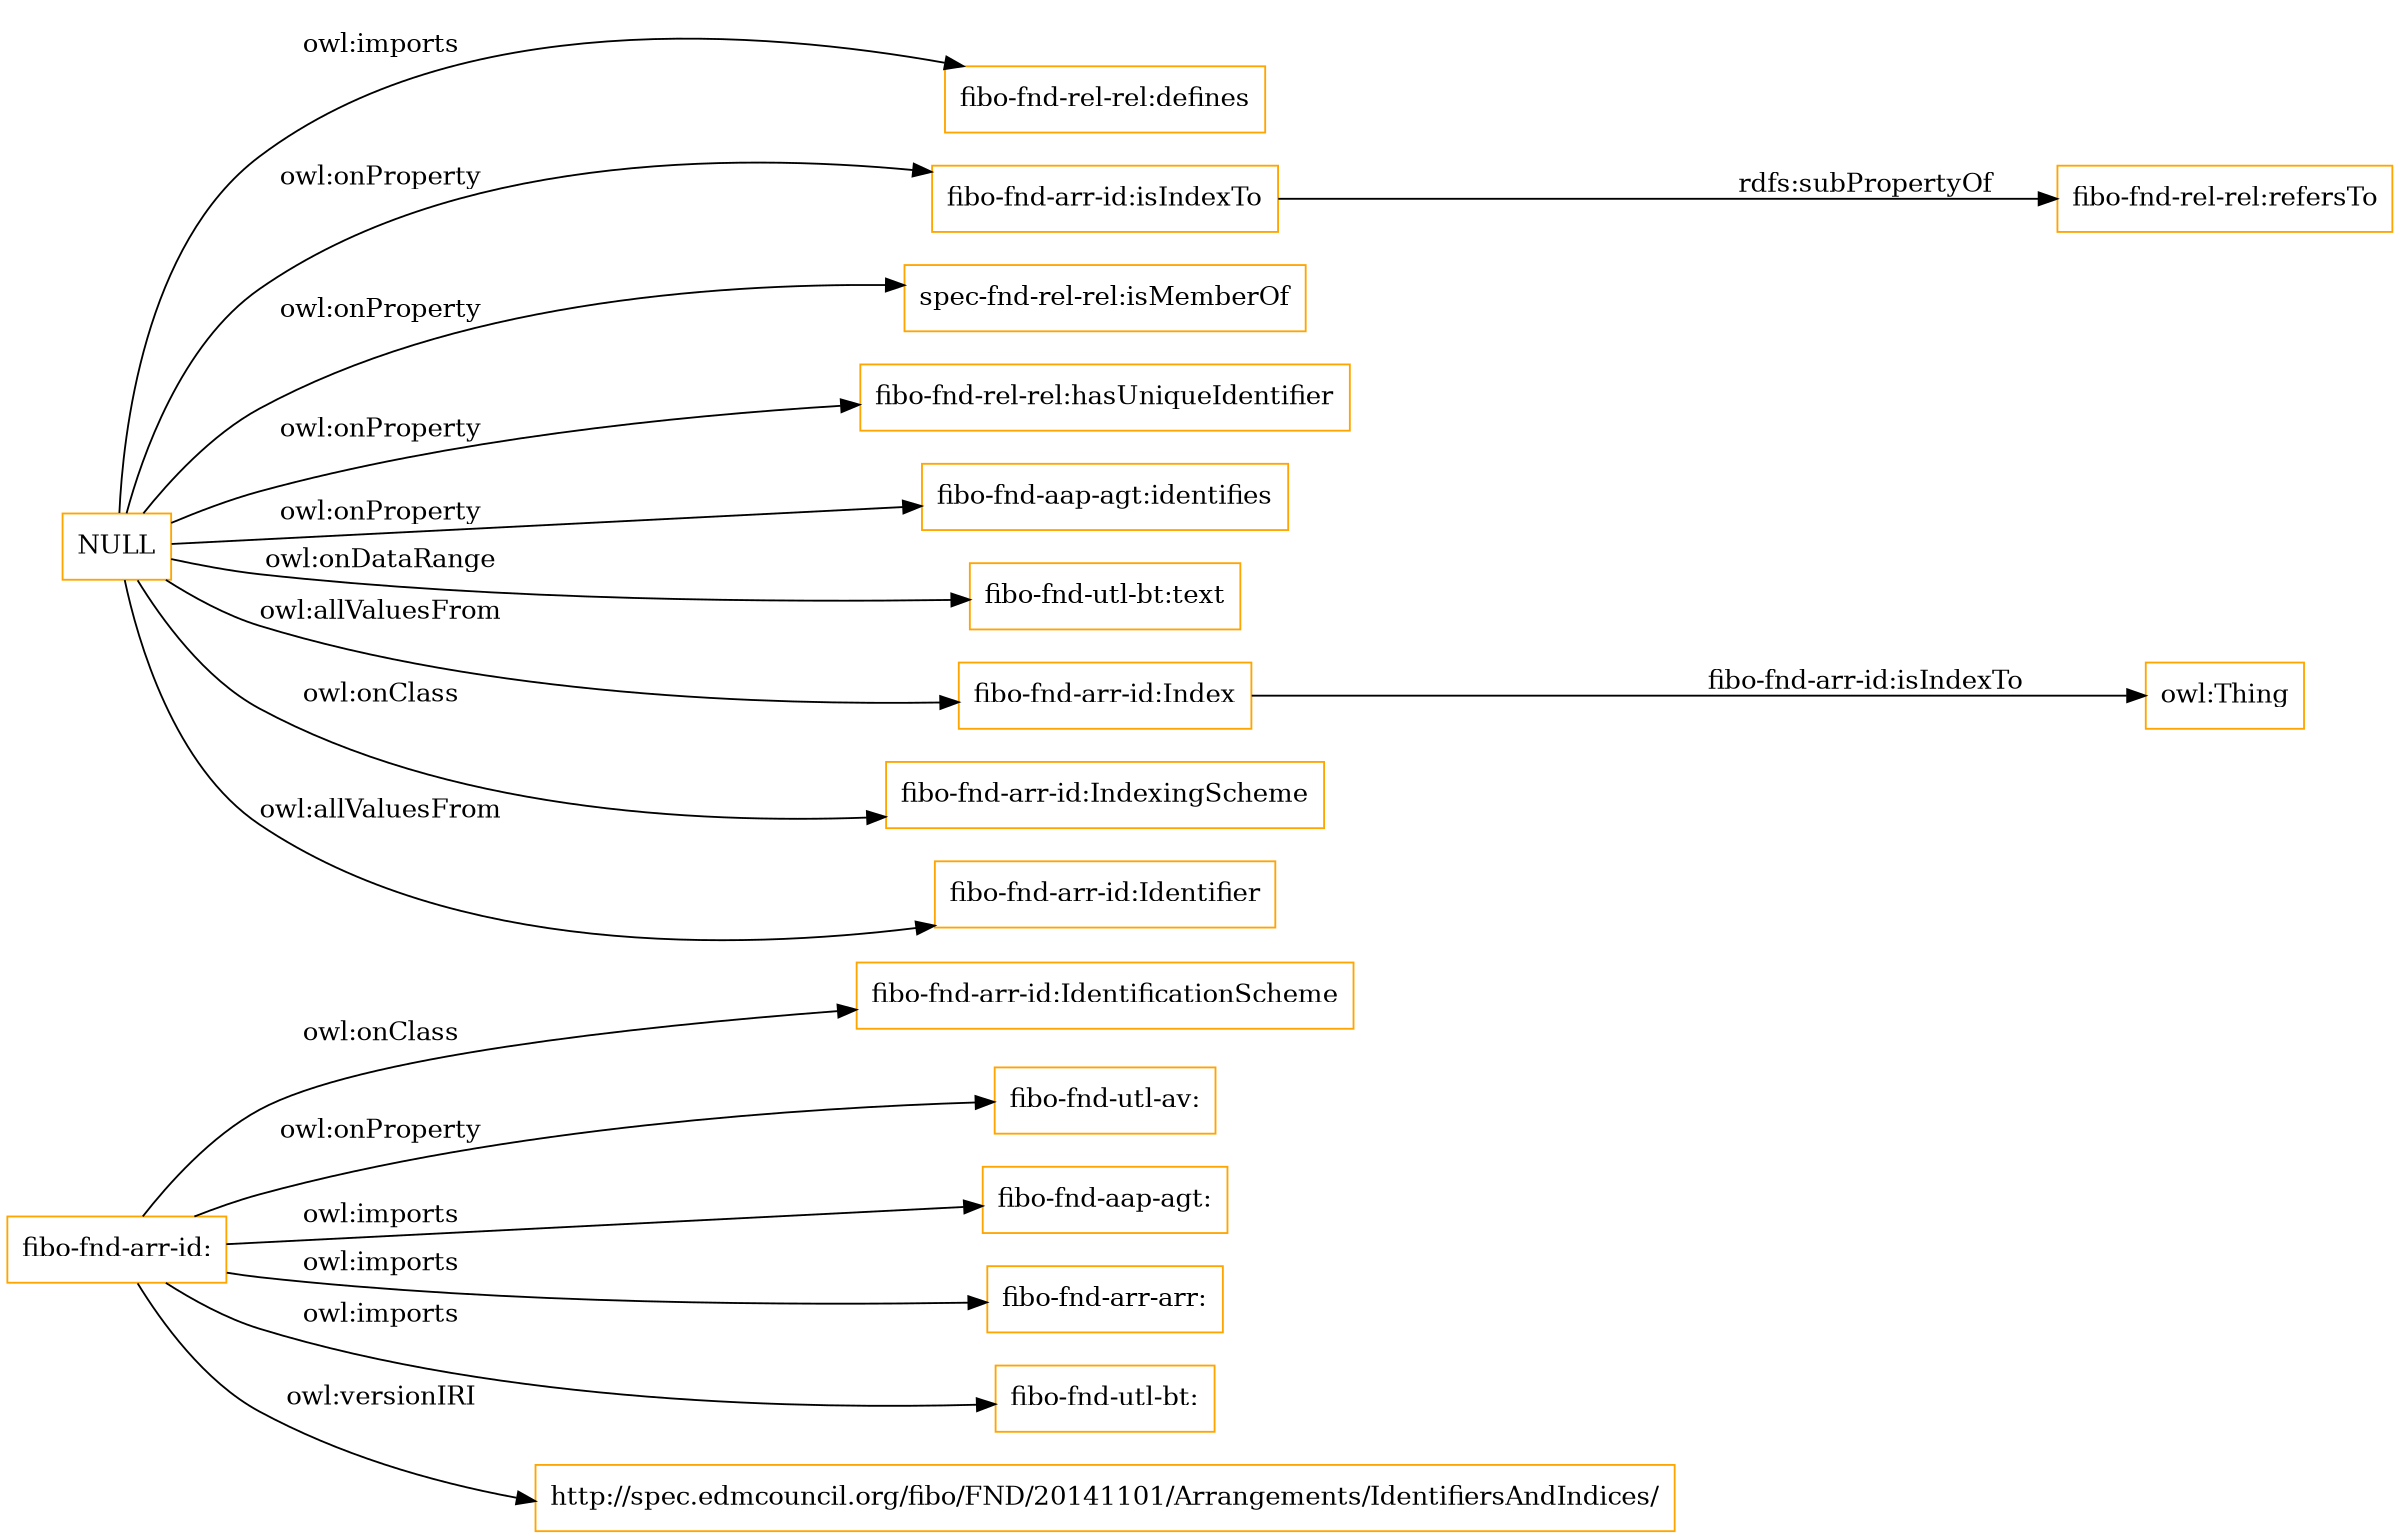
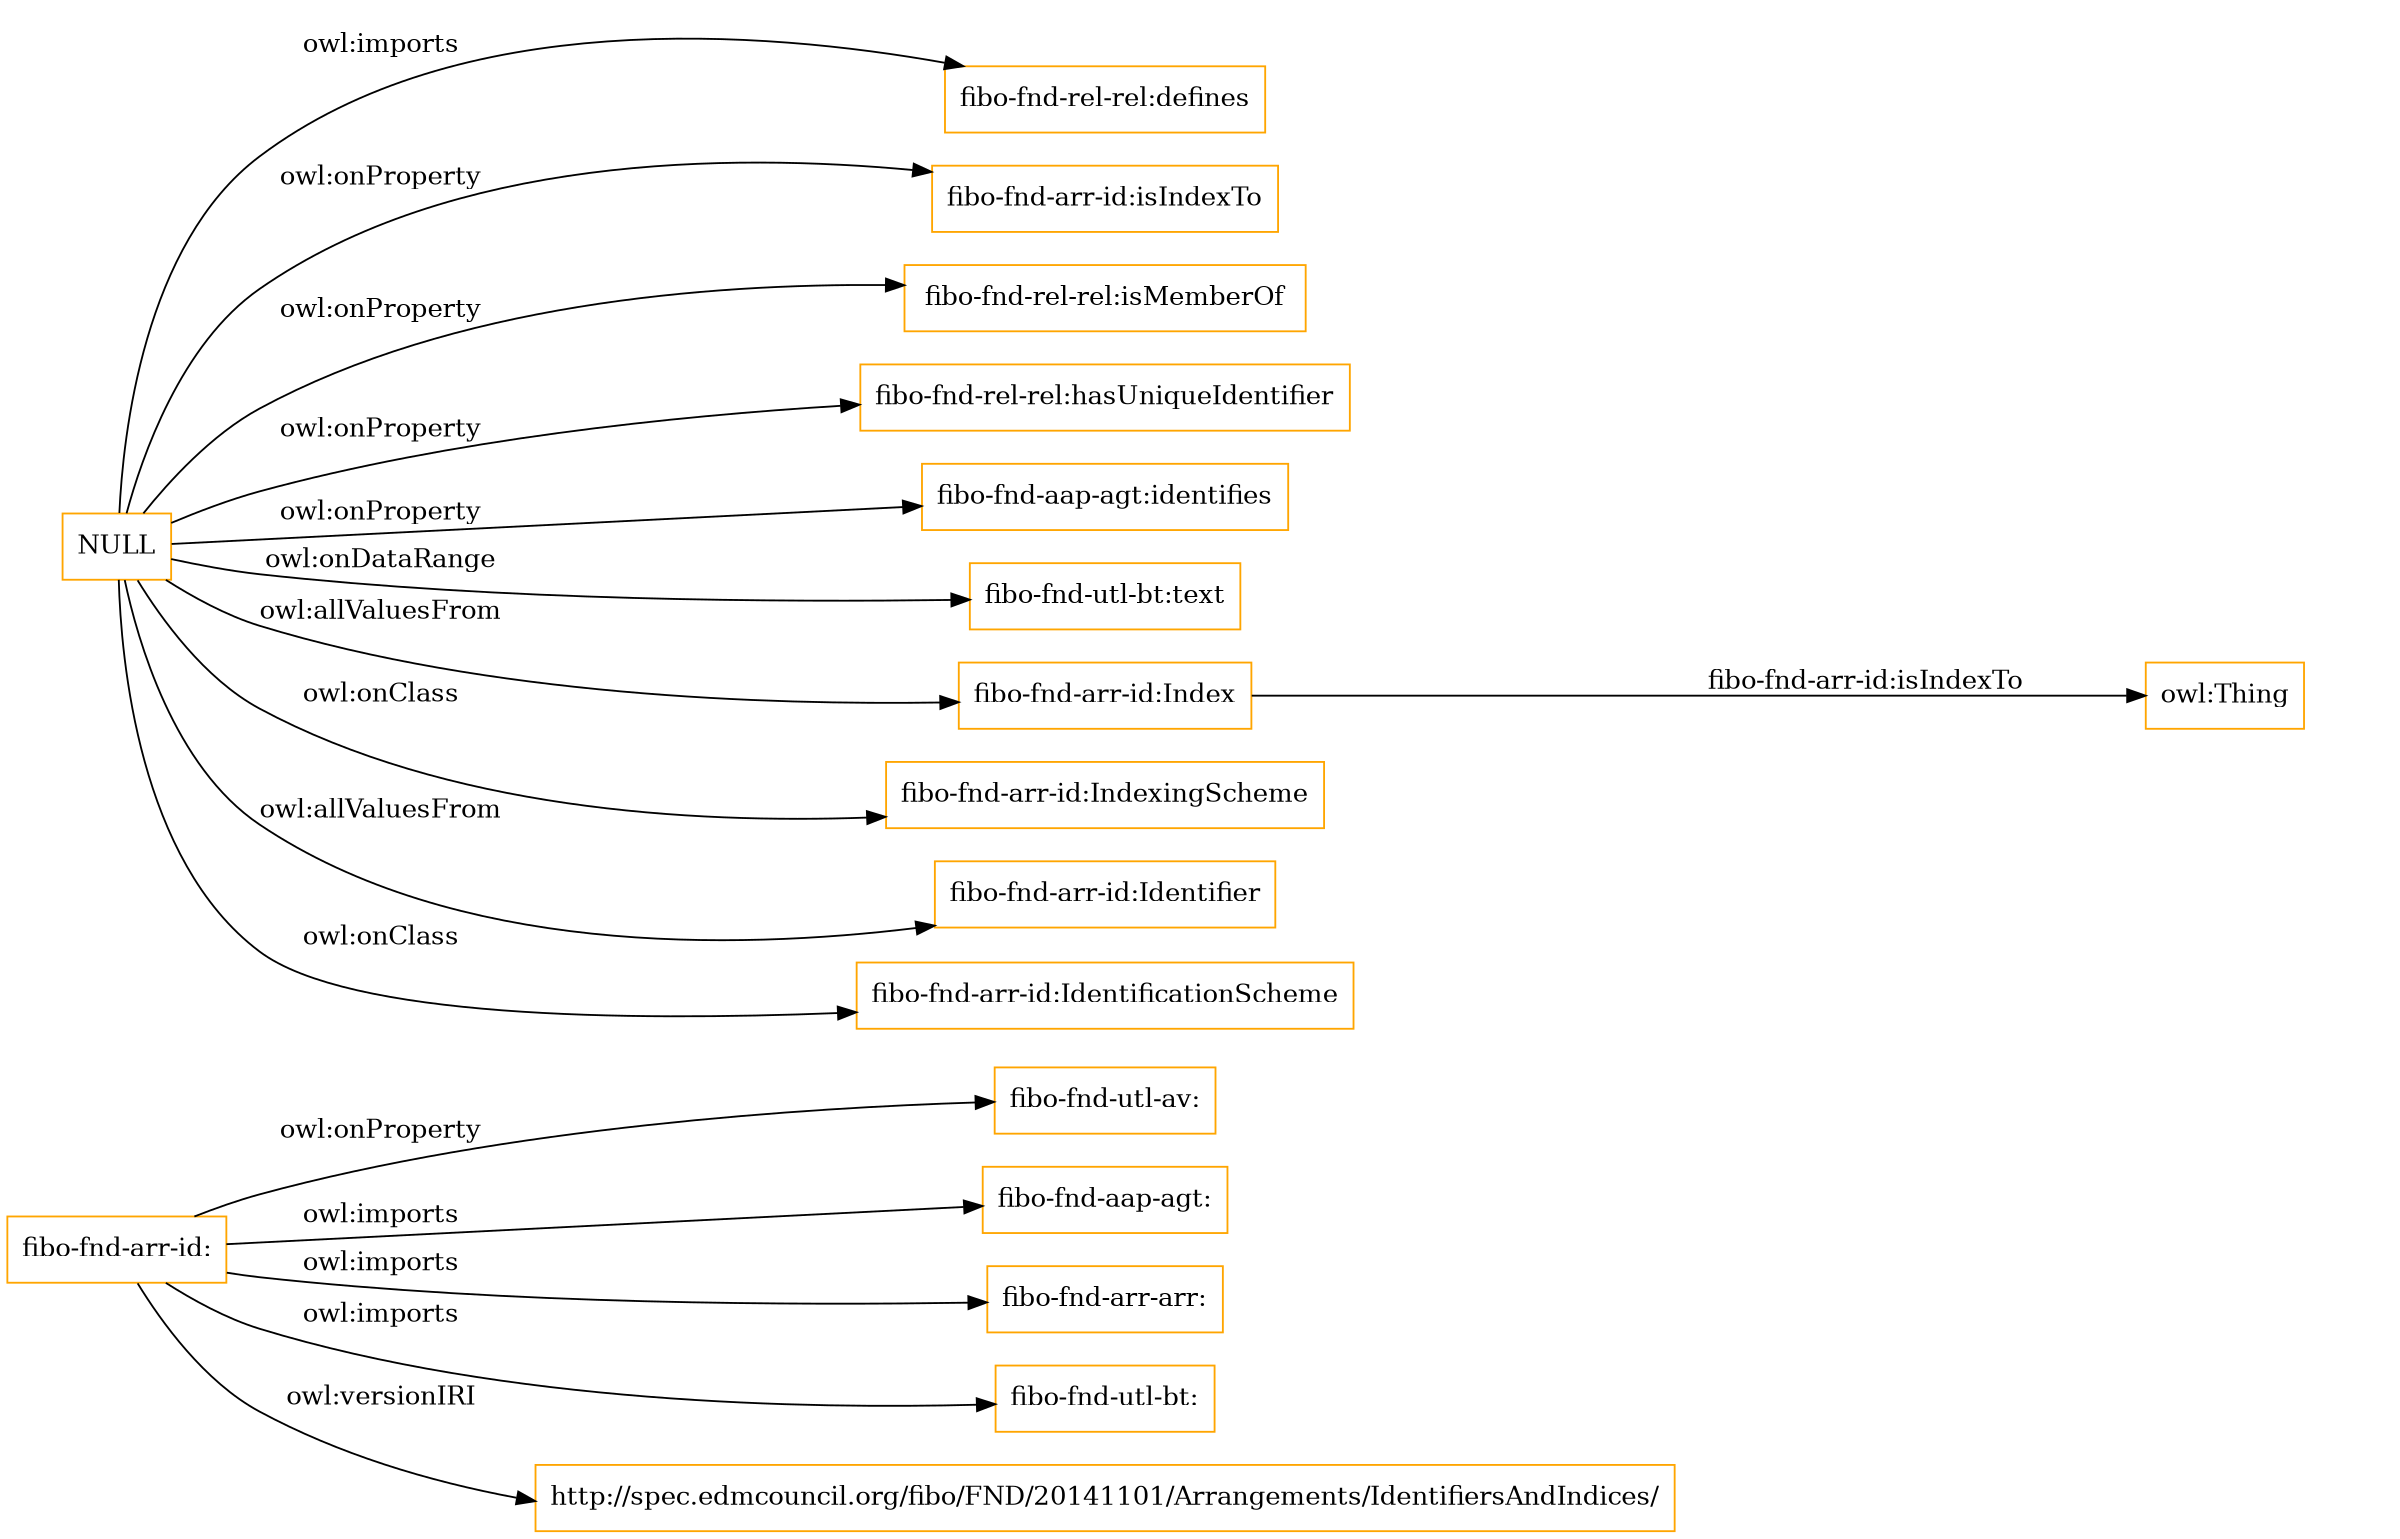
node "fibo-fnd-rel-rel:refersTo": removed
node "spec-fnd-rel-rel:isMemberOf": label "spec-fnd-rel-rel:isMemberOf" -> "fibo-fnd-rel-rel:isMemberOf"
edge "fibo-fnd-arr-id:" -> "fibo-fnd-arr-id:IdentificationScheme": now "NULL" -> "fibo-fnd-arr-id:IdentificationScheme"
